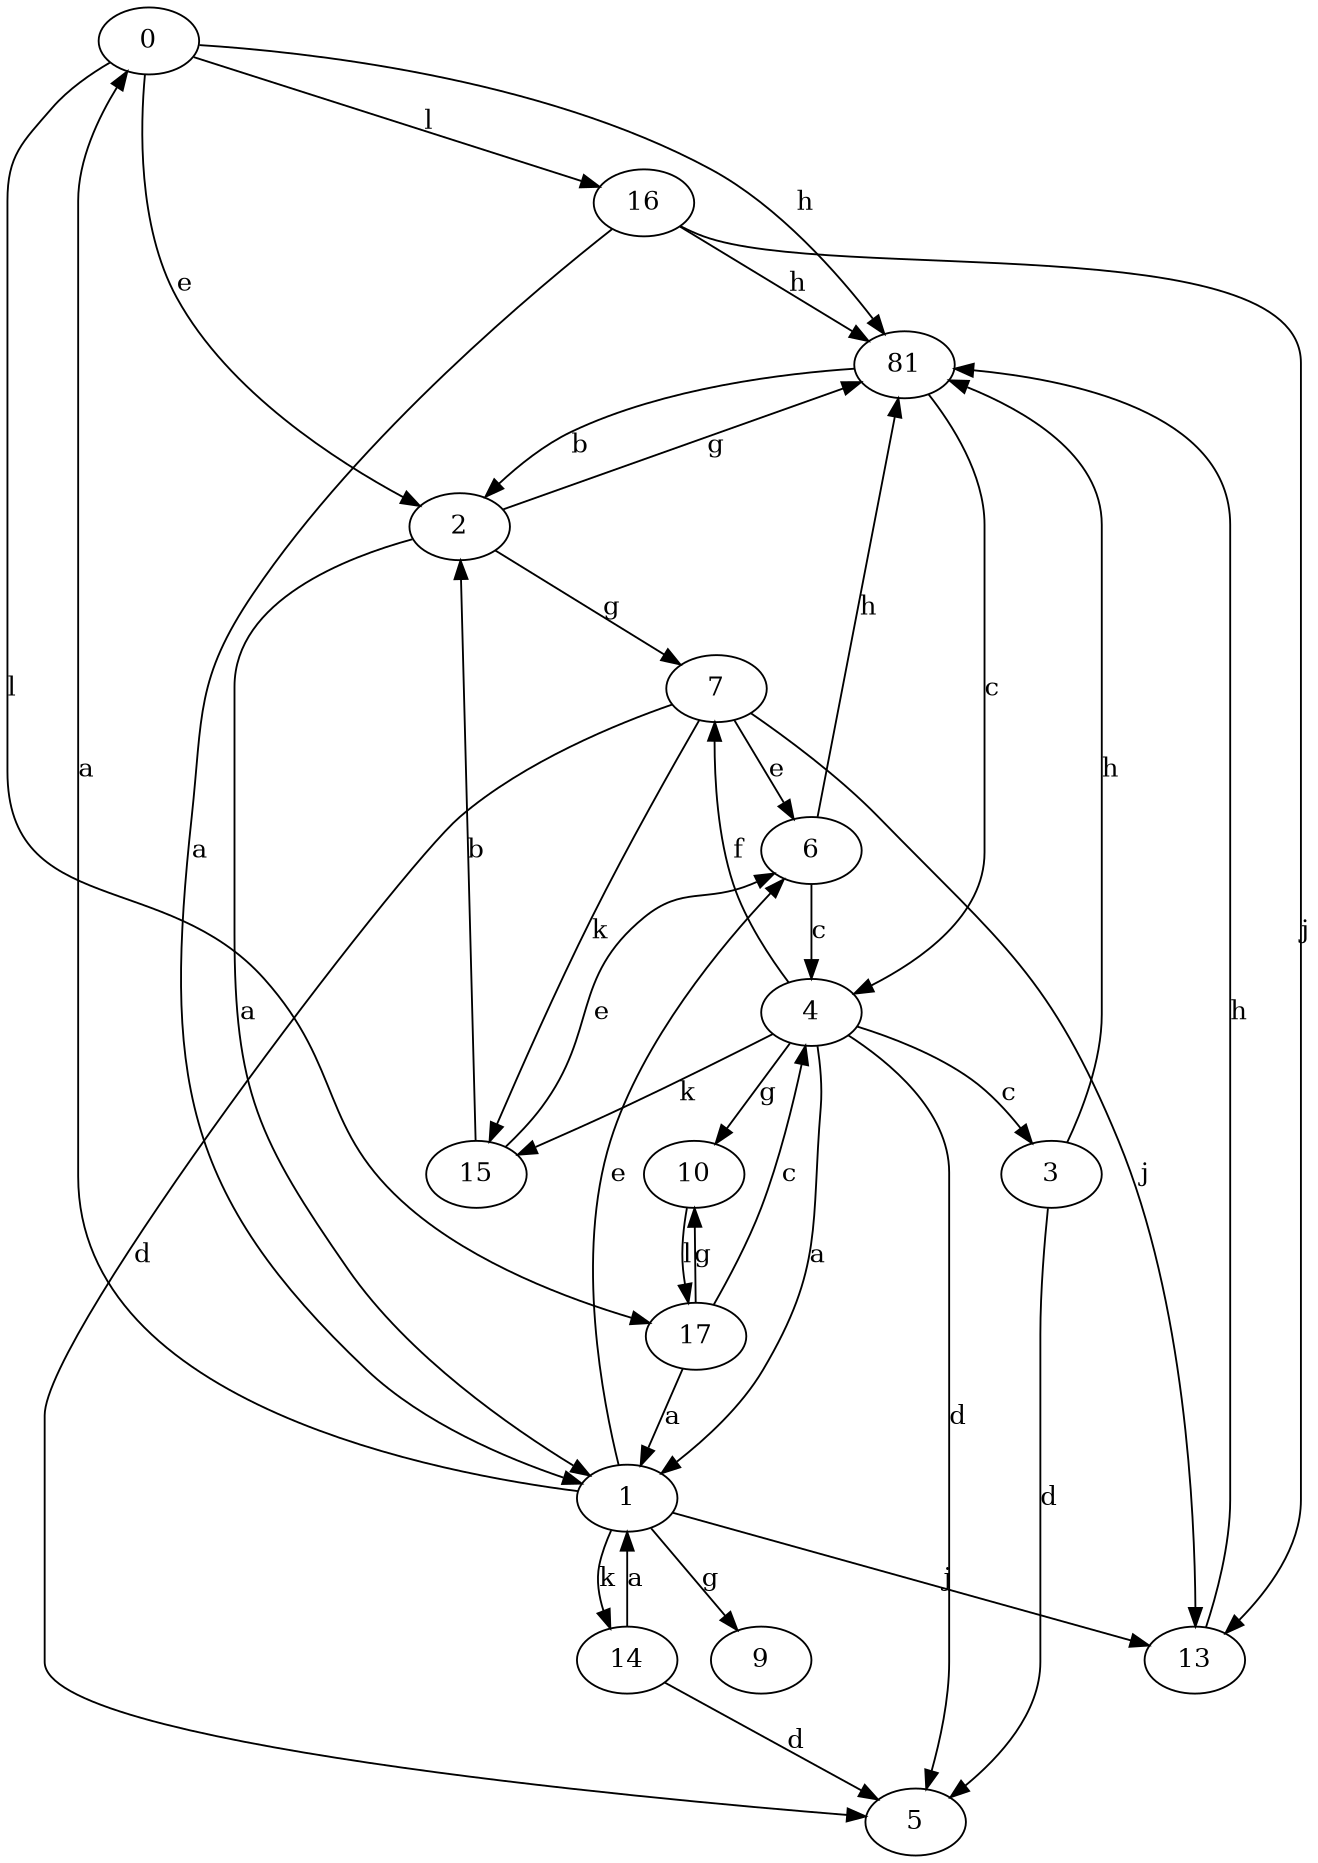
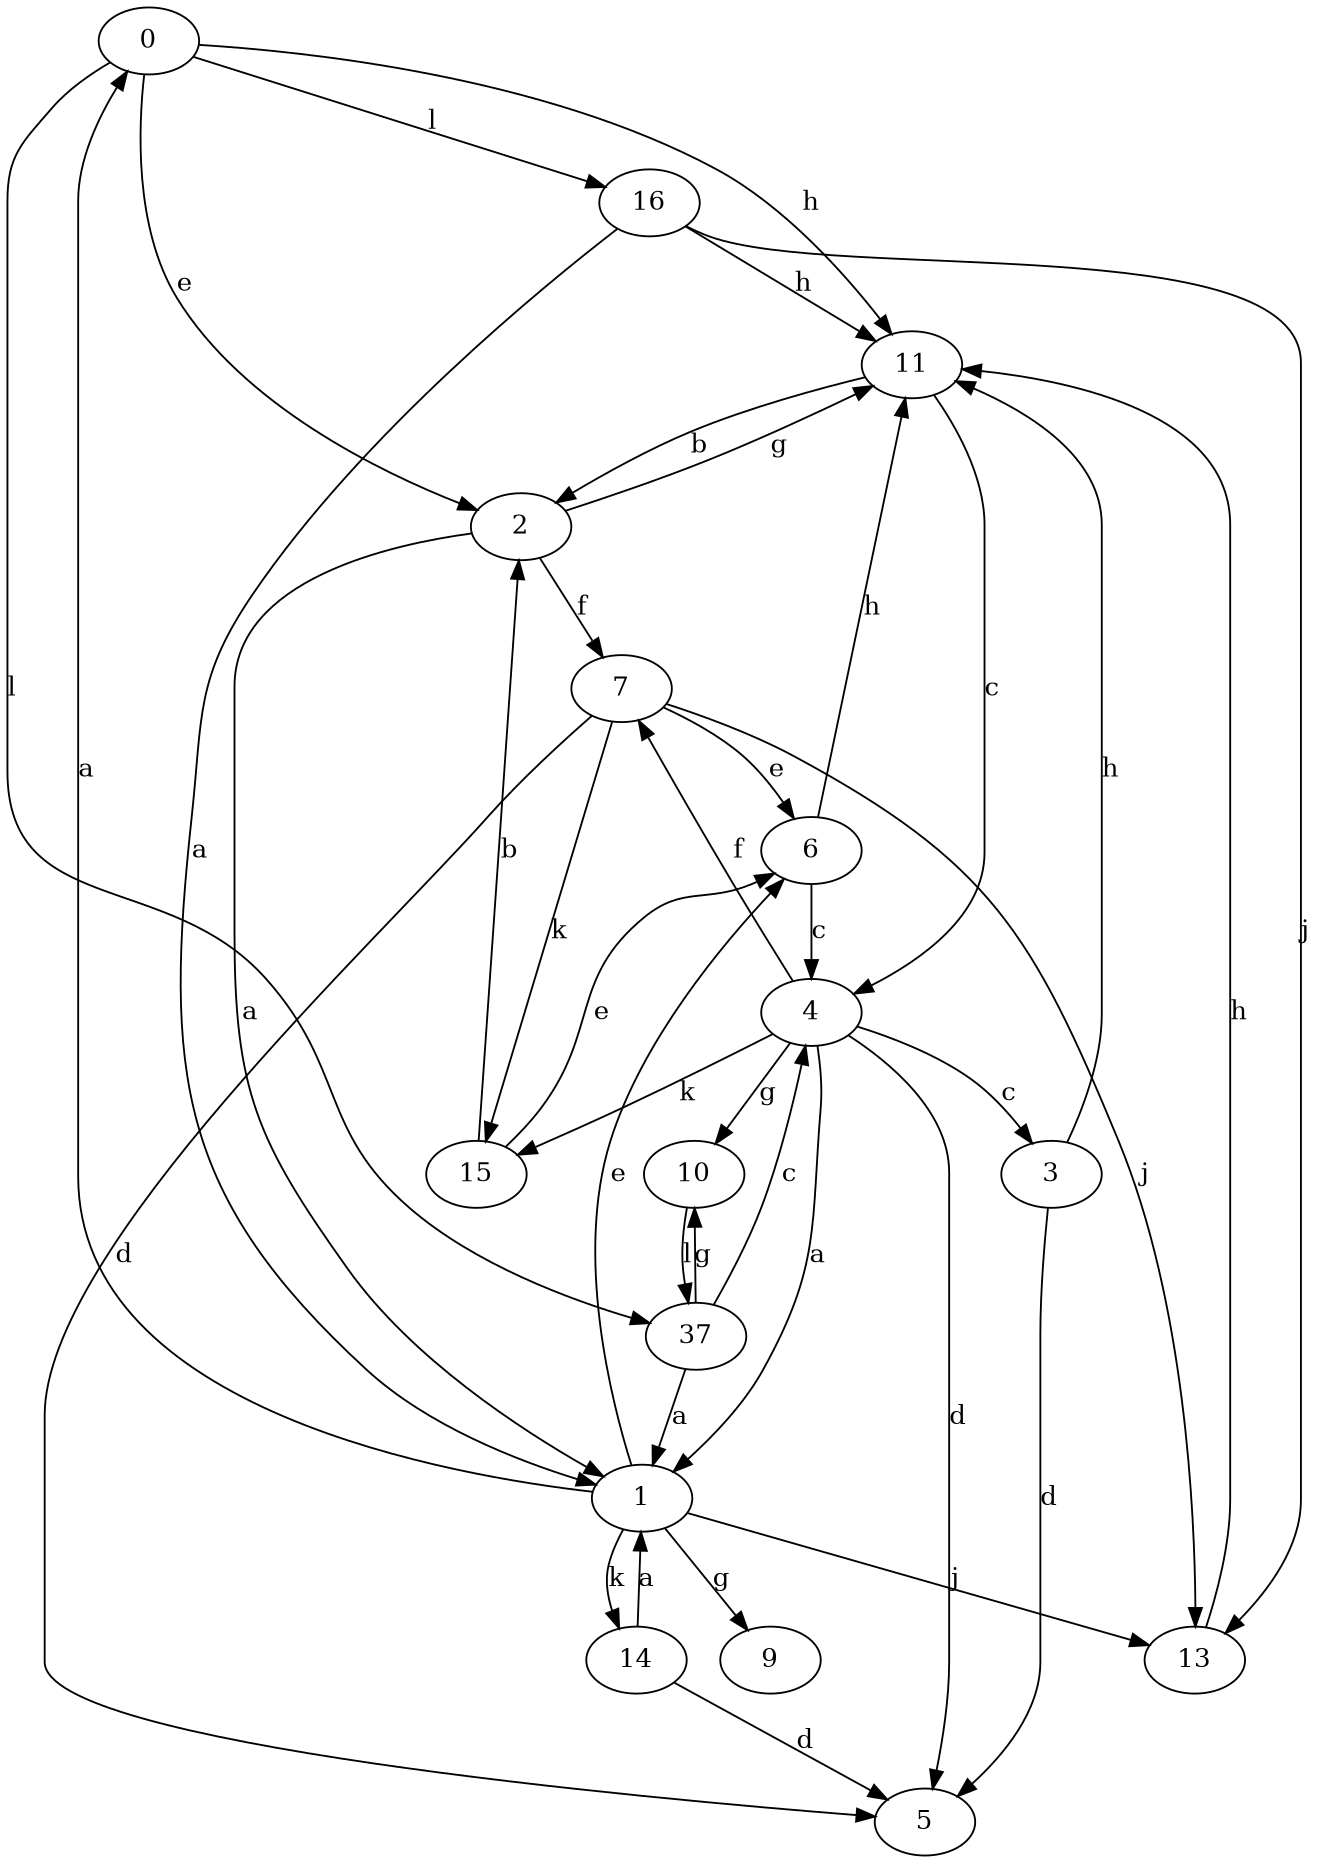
node "81": label "81" -> "11"
edge "2" -> "7": label "g" -> "f"
node "17": label "17" -> "37"
